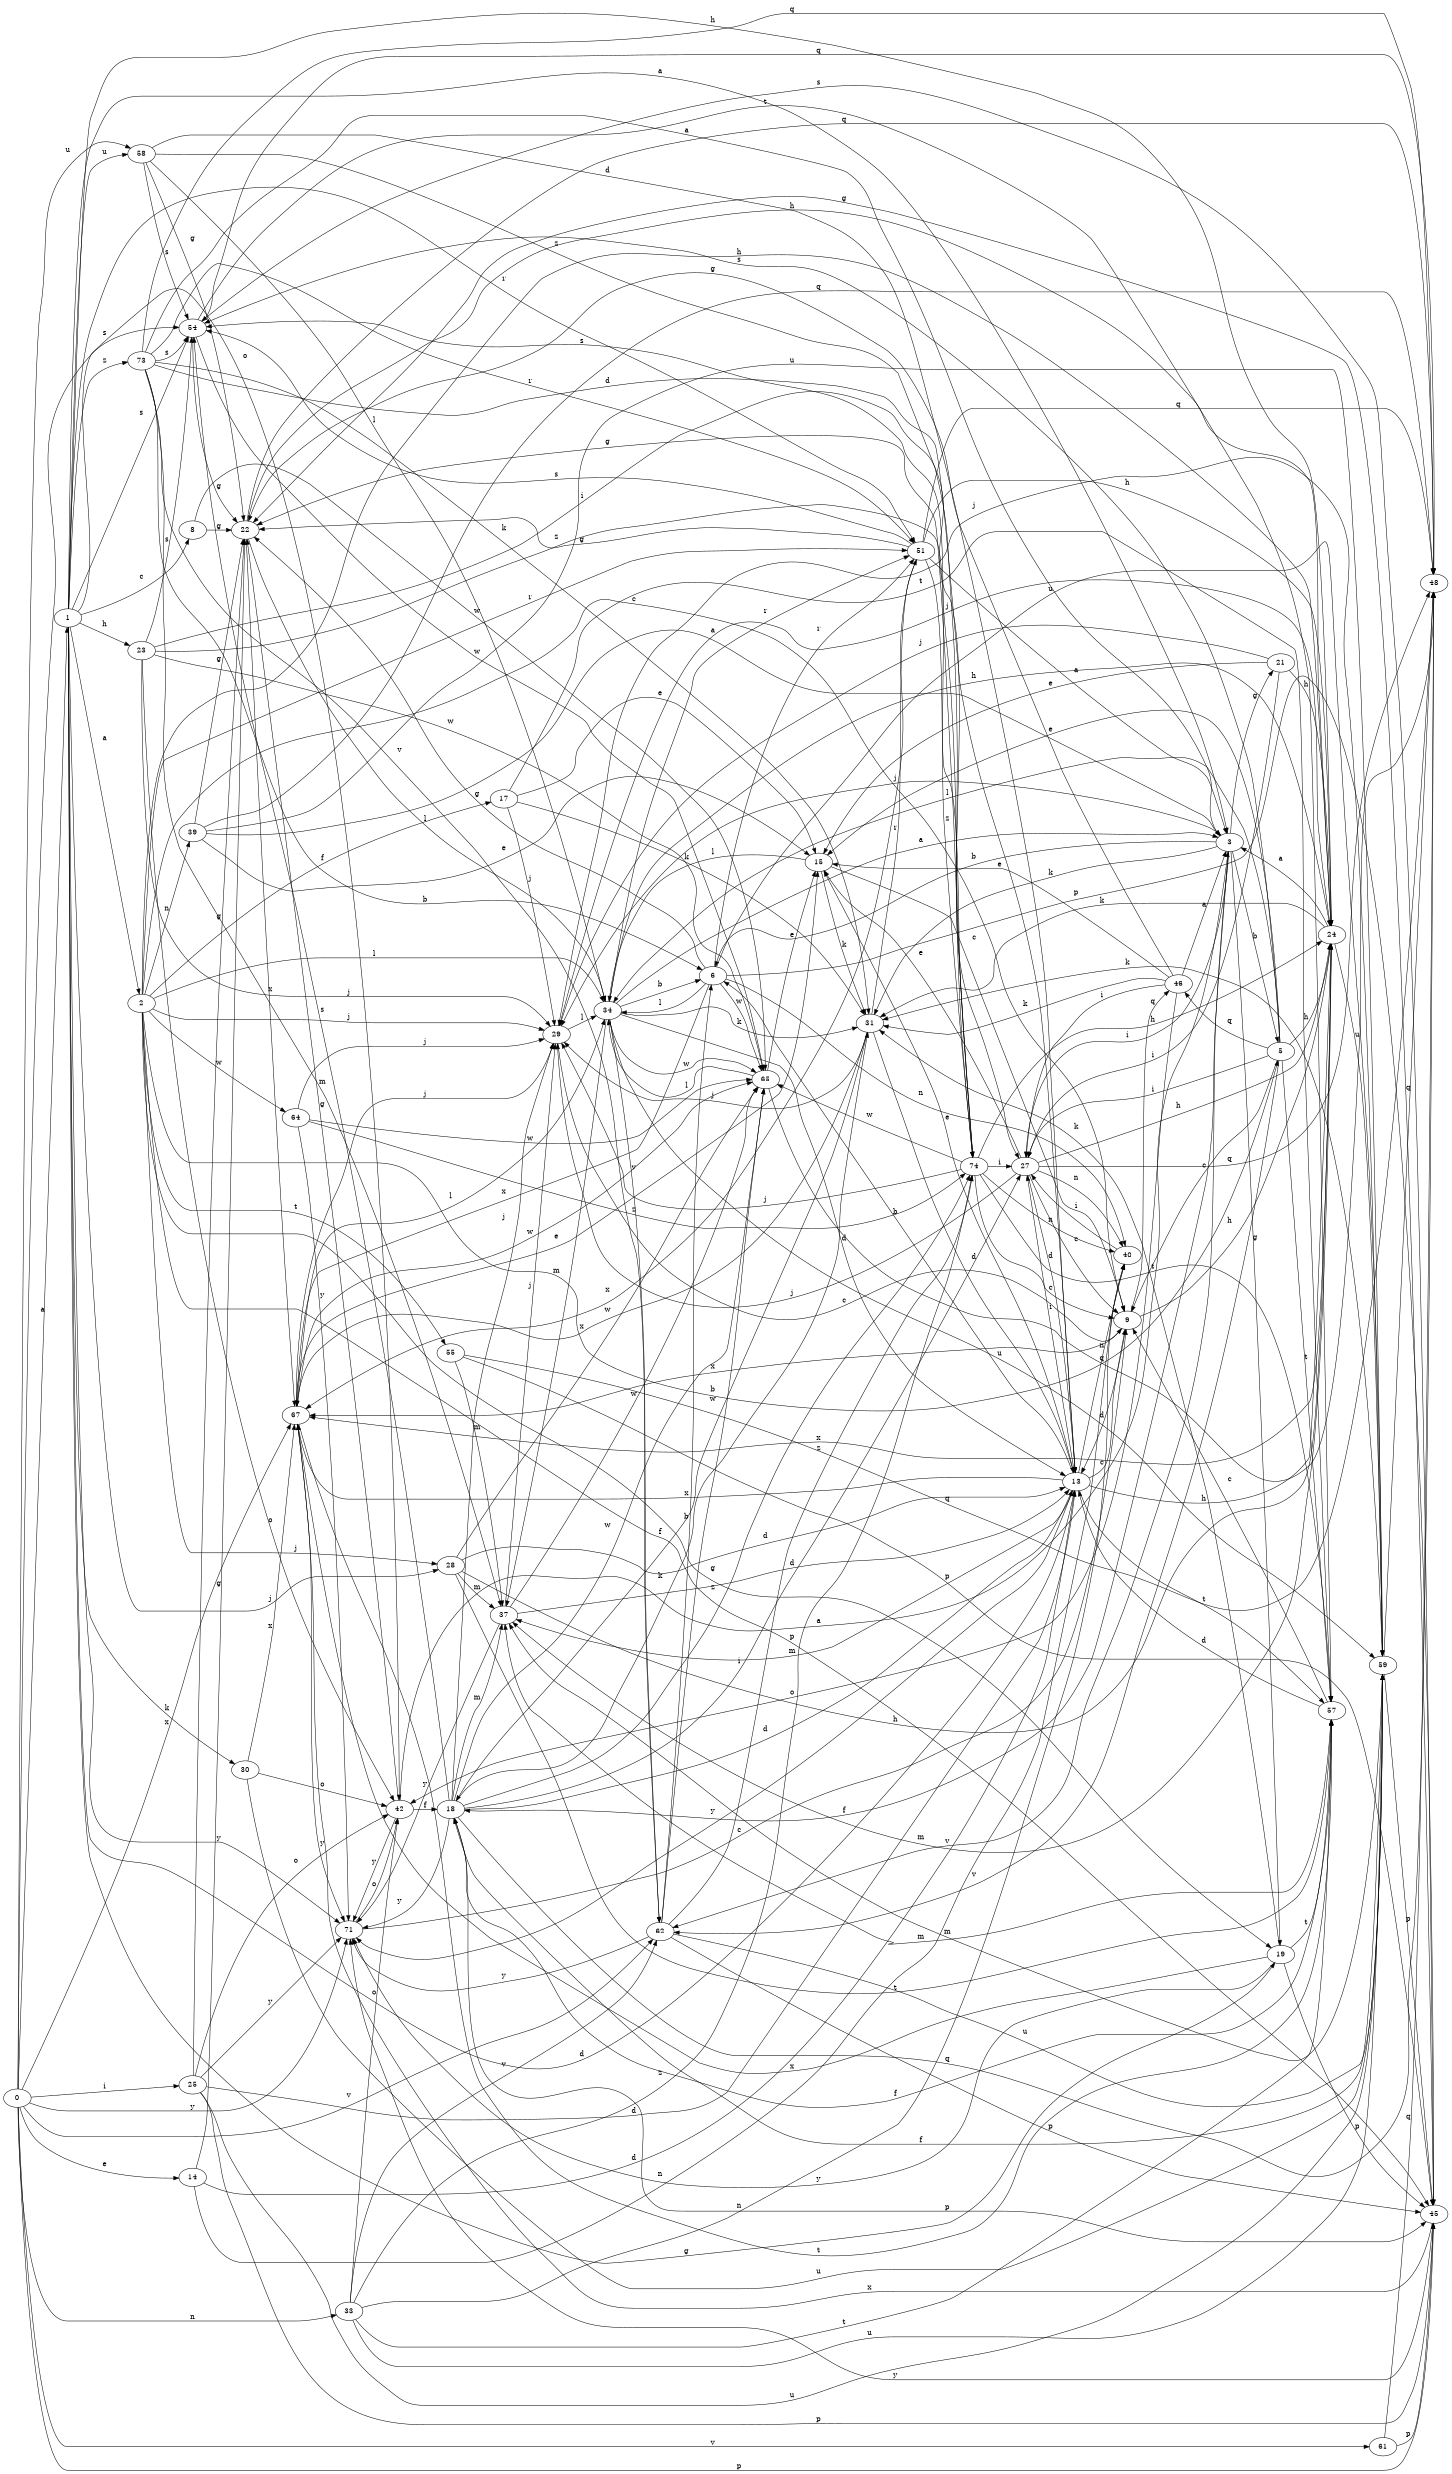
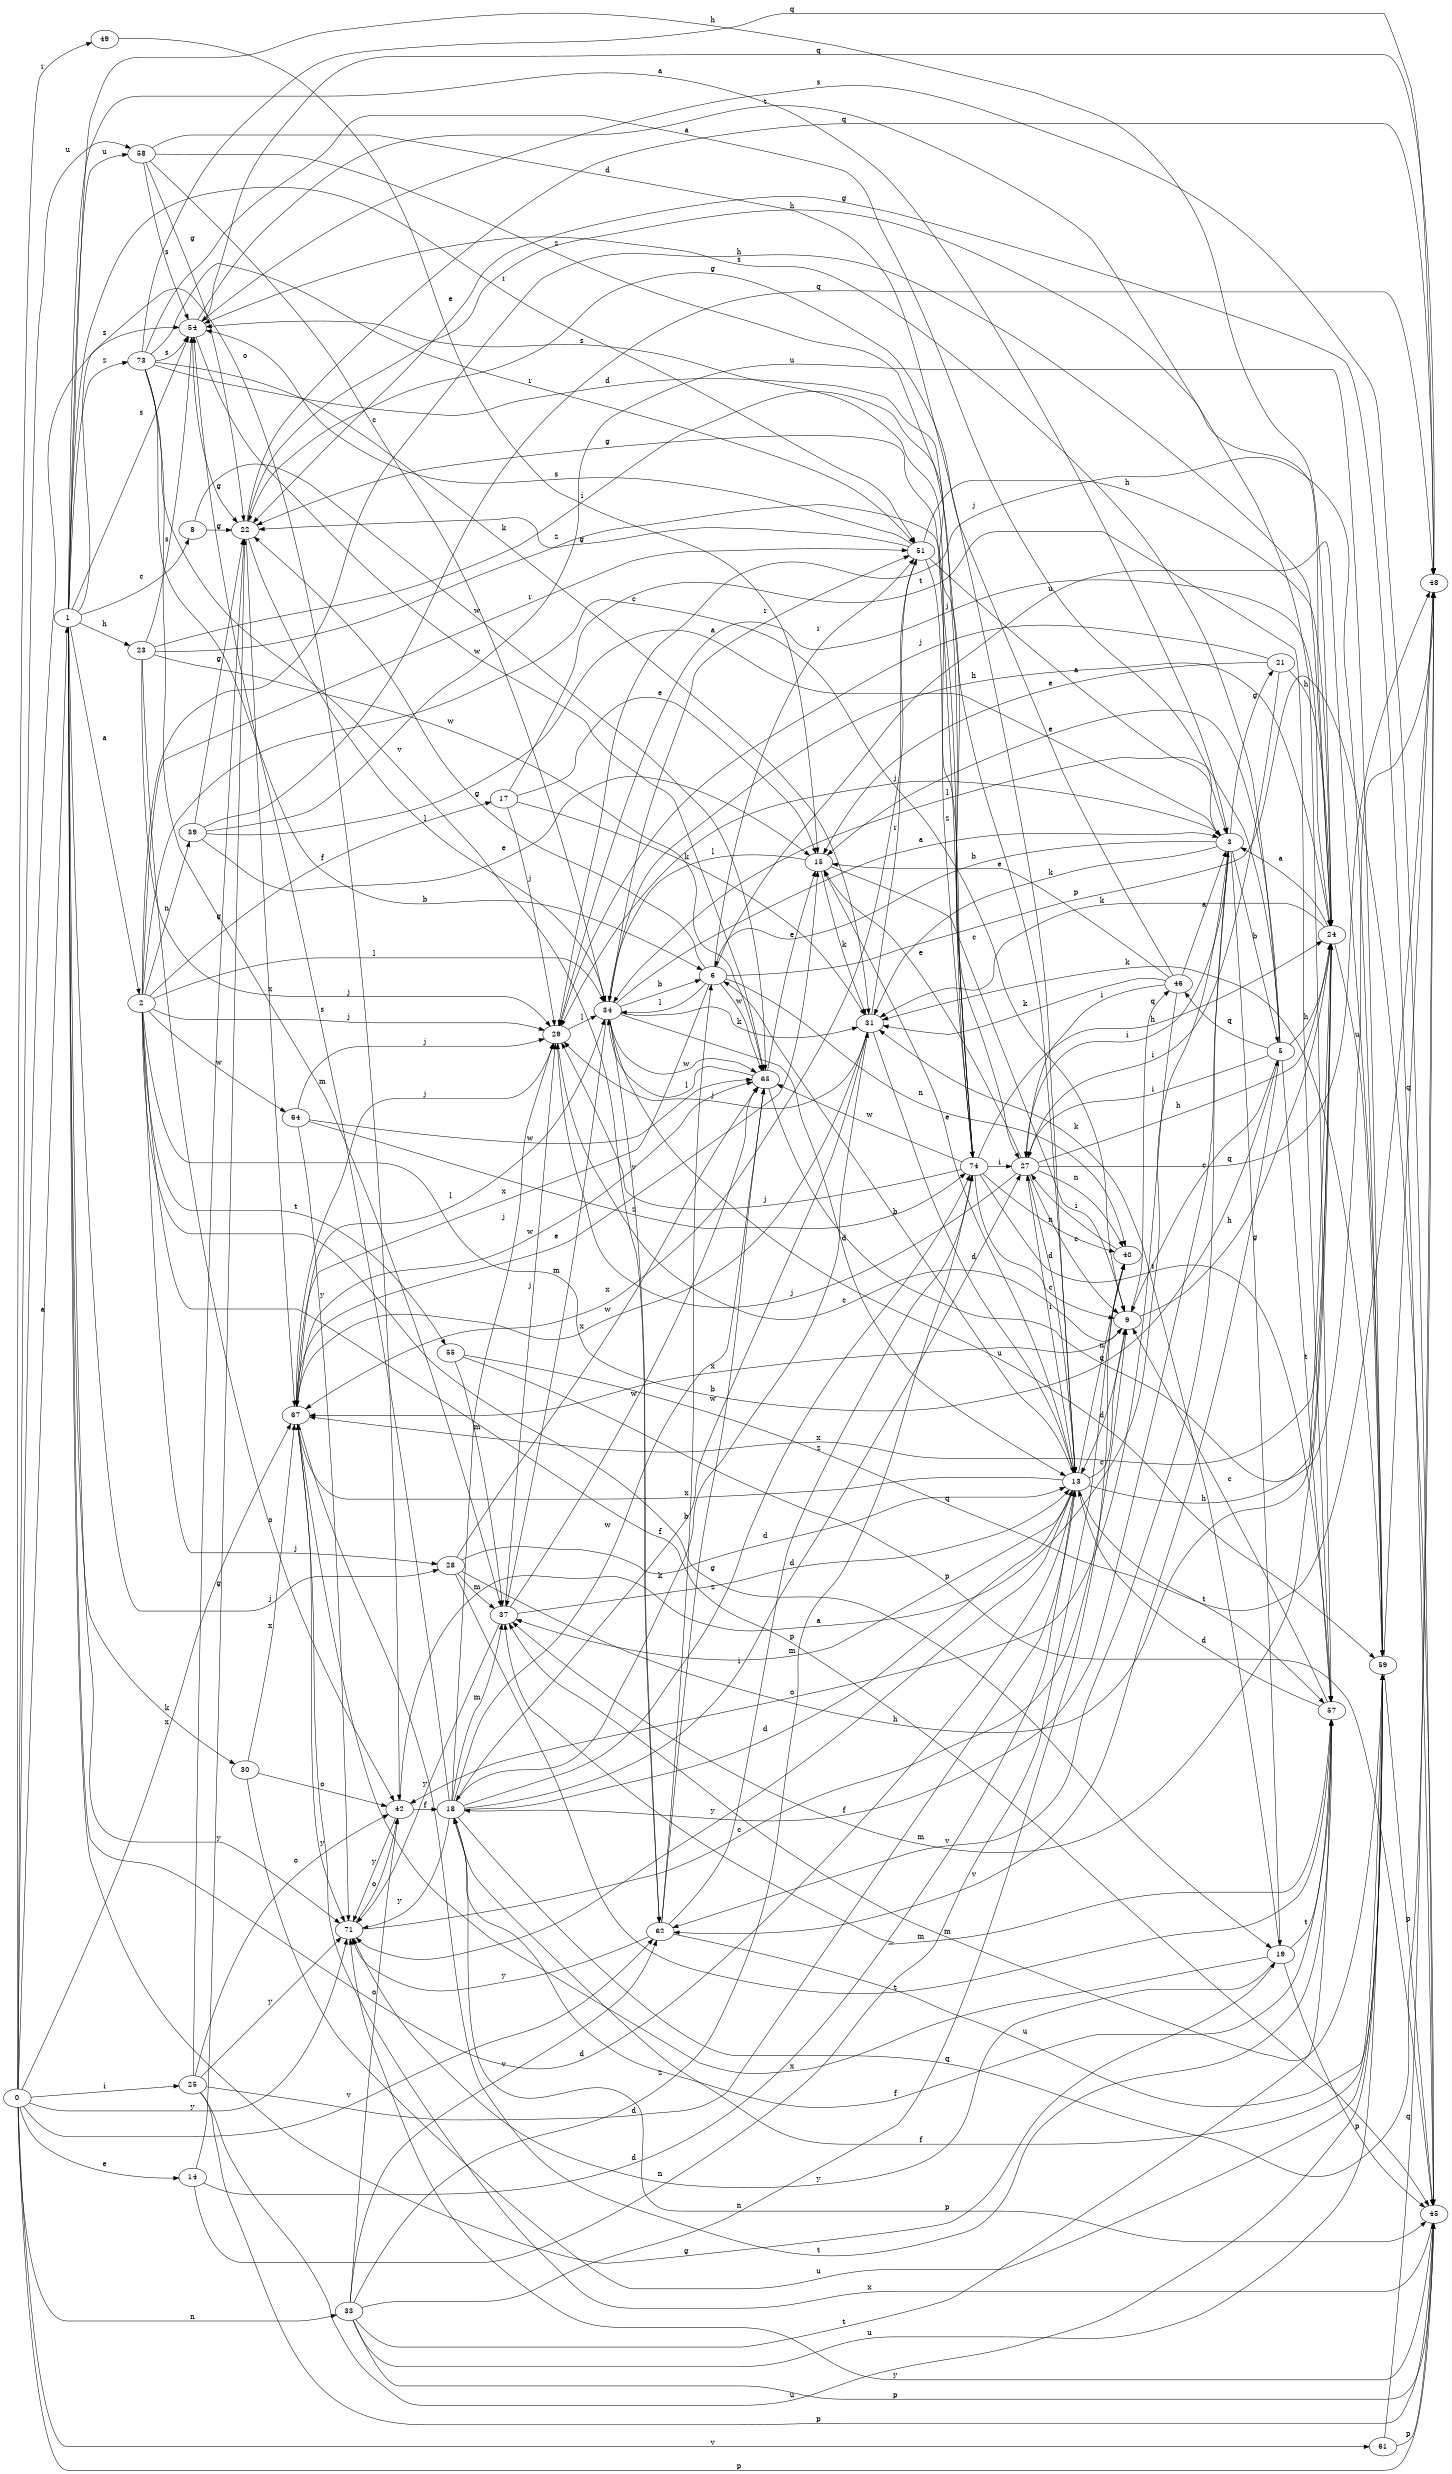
node "49": added
edge "51" -> "48": removed, label "q"
edge "58" -> "34": label "l" -> "c"
edge "42" -> "22": removed, label "g"
edge "62" -> "45": now "33" -> "45"
